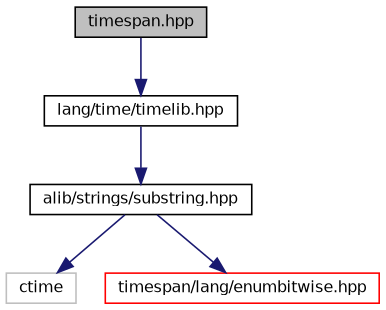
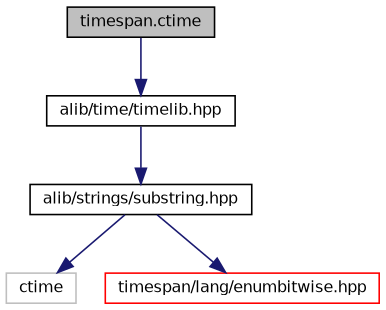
node "timespan.hpp": label "timespan.hpp" -> "timespan.ctime"
node "lang/time/timelib.hpp": label "lang/time/timelib.hpp" -> "alib/time/timelib.hpp"
